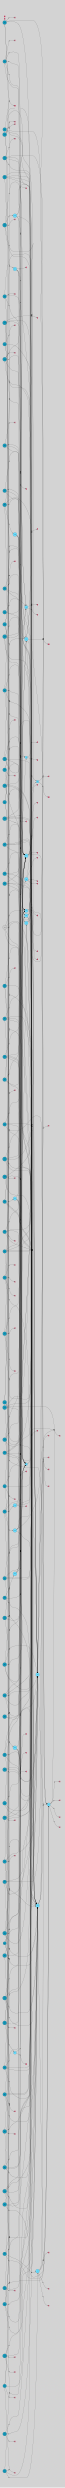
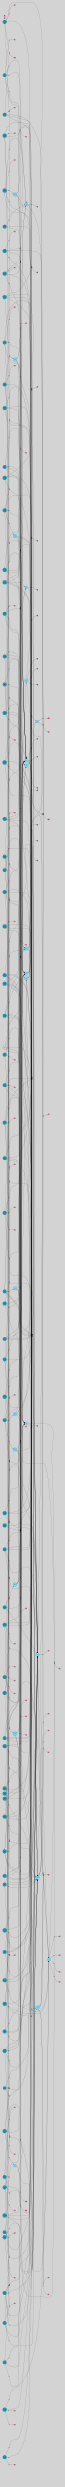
node "12": added
